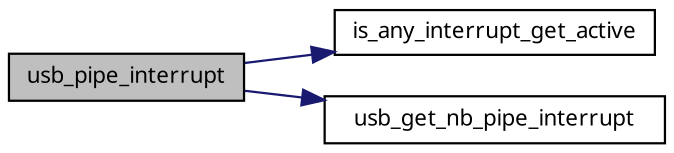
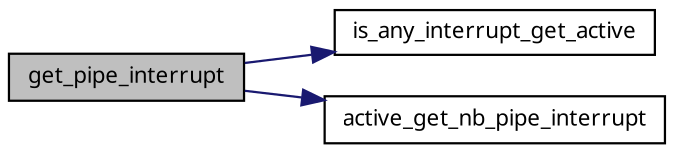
node "usb_pipe_interrupt": label "usb_pipe_interrupt" -> "get_pipe_interrupt"
node "usb_get_nb_pipe_interrupt": label "usb_get_nb_pipe_interrupt" -> "active_get_nb_pipe_interrupt"
